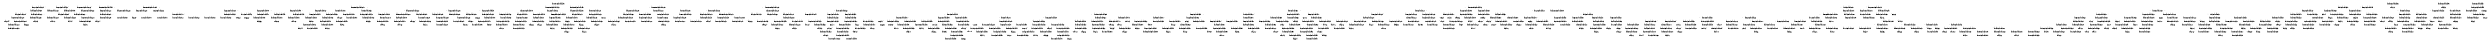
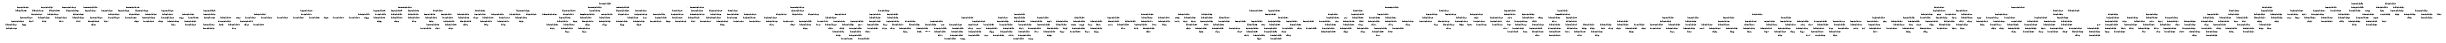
node "_ast.Expr object at 0xa24ca2450": removed
node "_ast.Call object at 0xa24cad910": added
node "_ast.Expr object at 0xa24c93810": label "_ast.Expr object at 0xa24c93810" -> "_ast.Tuple object at 0xa24c93810"
node "_ast.NameConstant object at 0xa24c76290": removed
